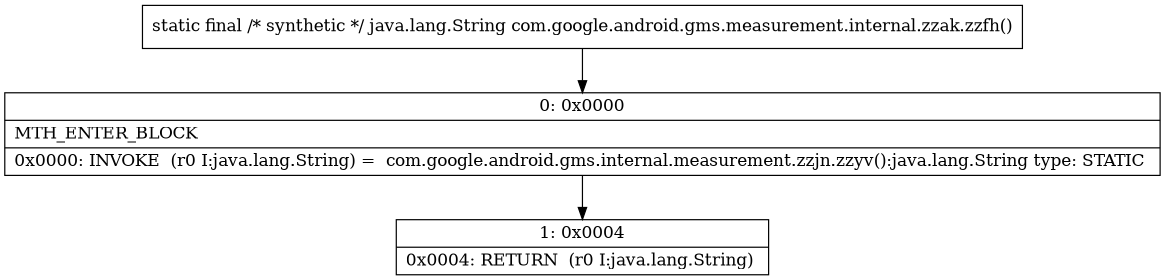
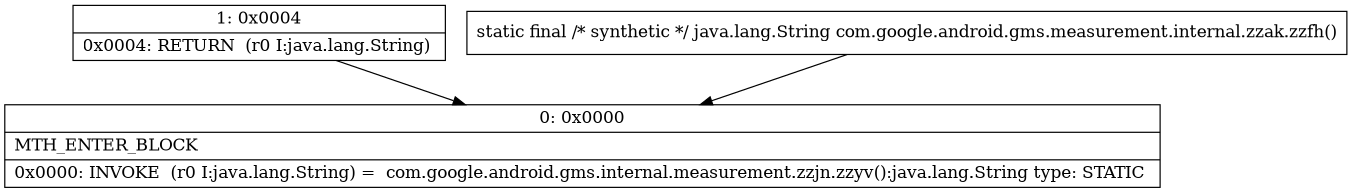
edge "0: 0x0000" -> "1: 0x0004": reversed
